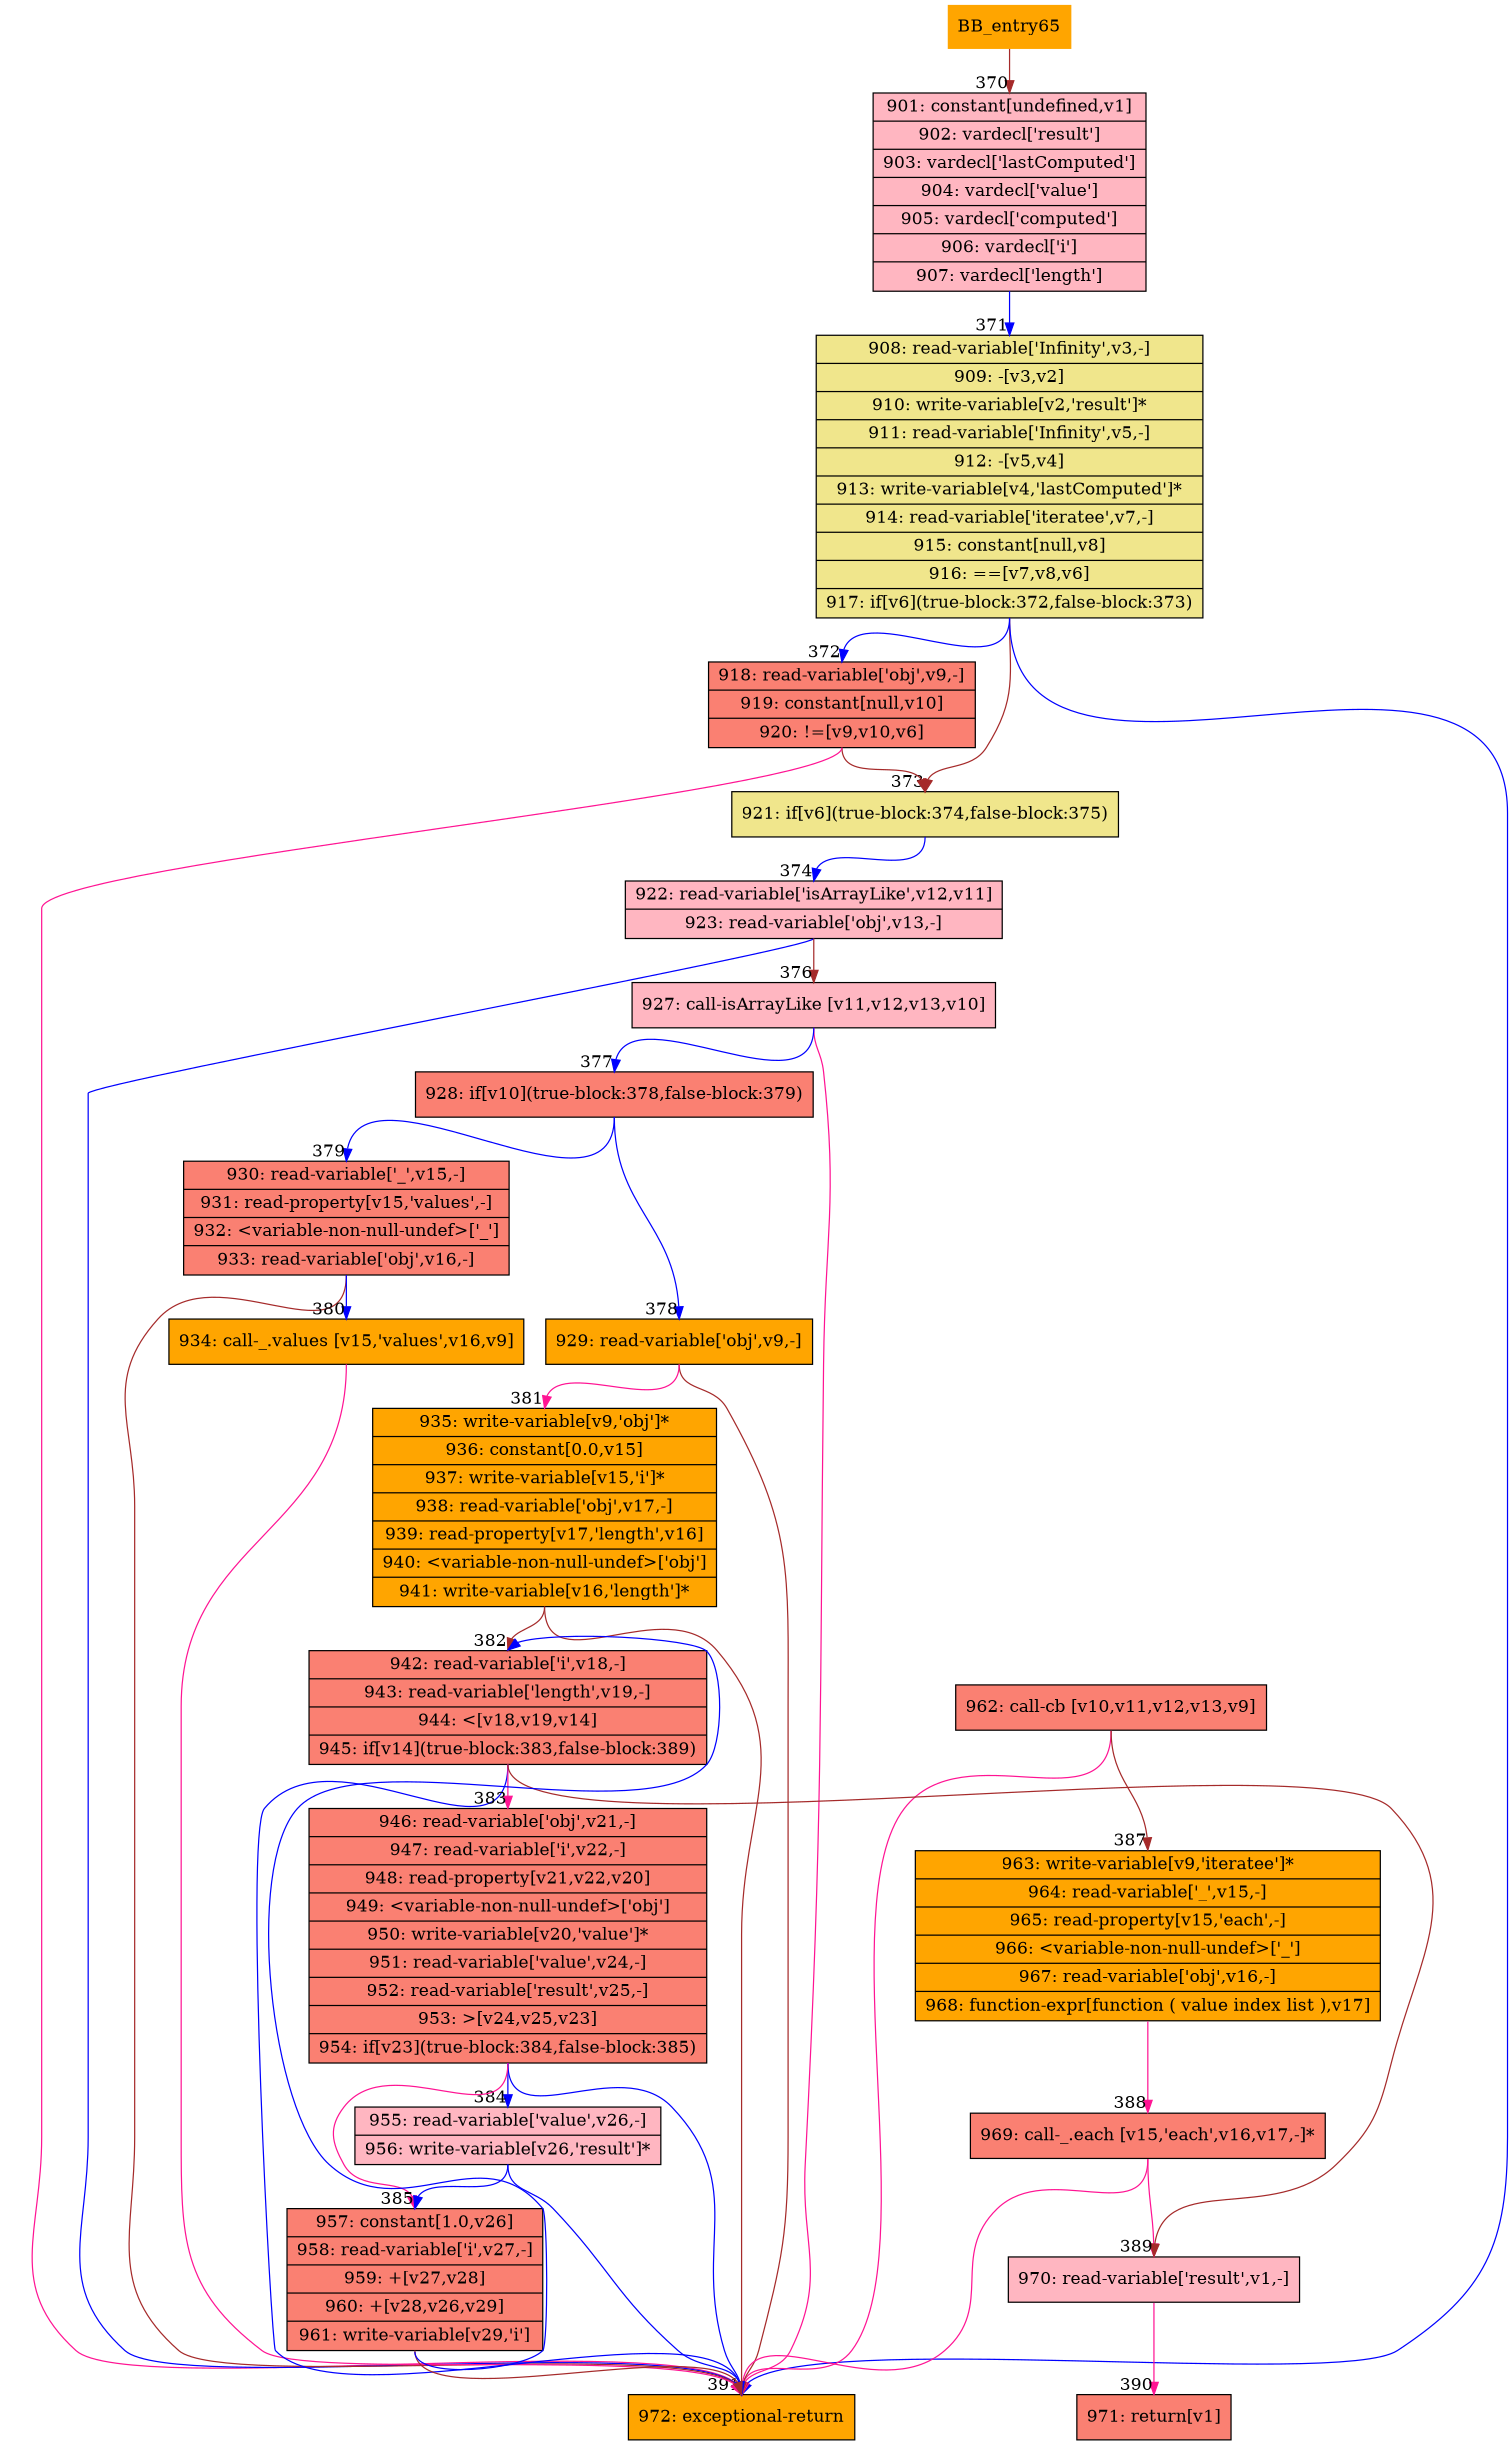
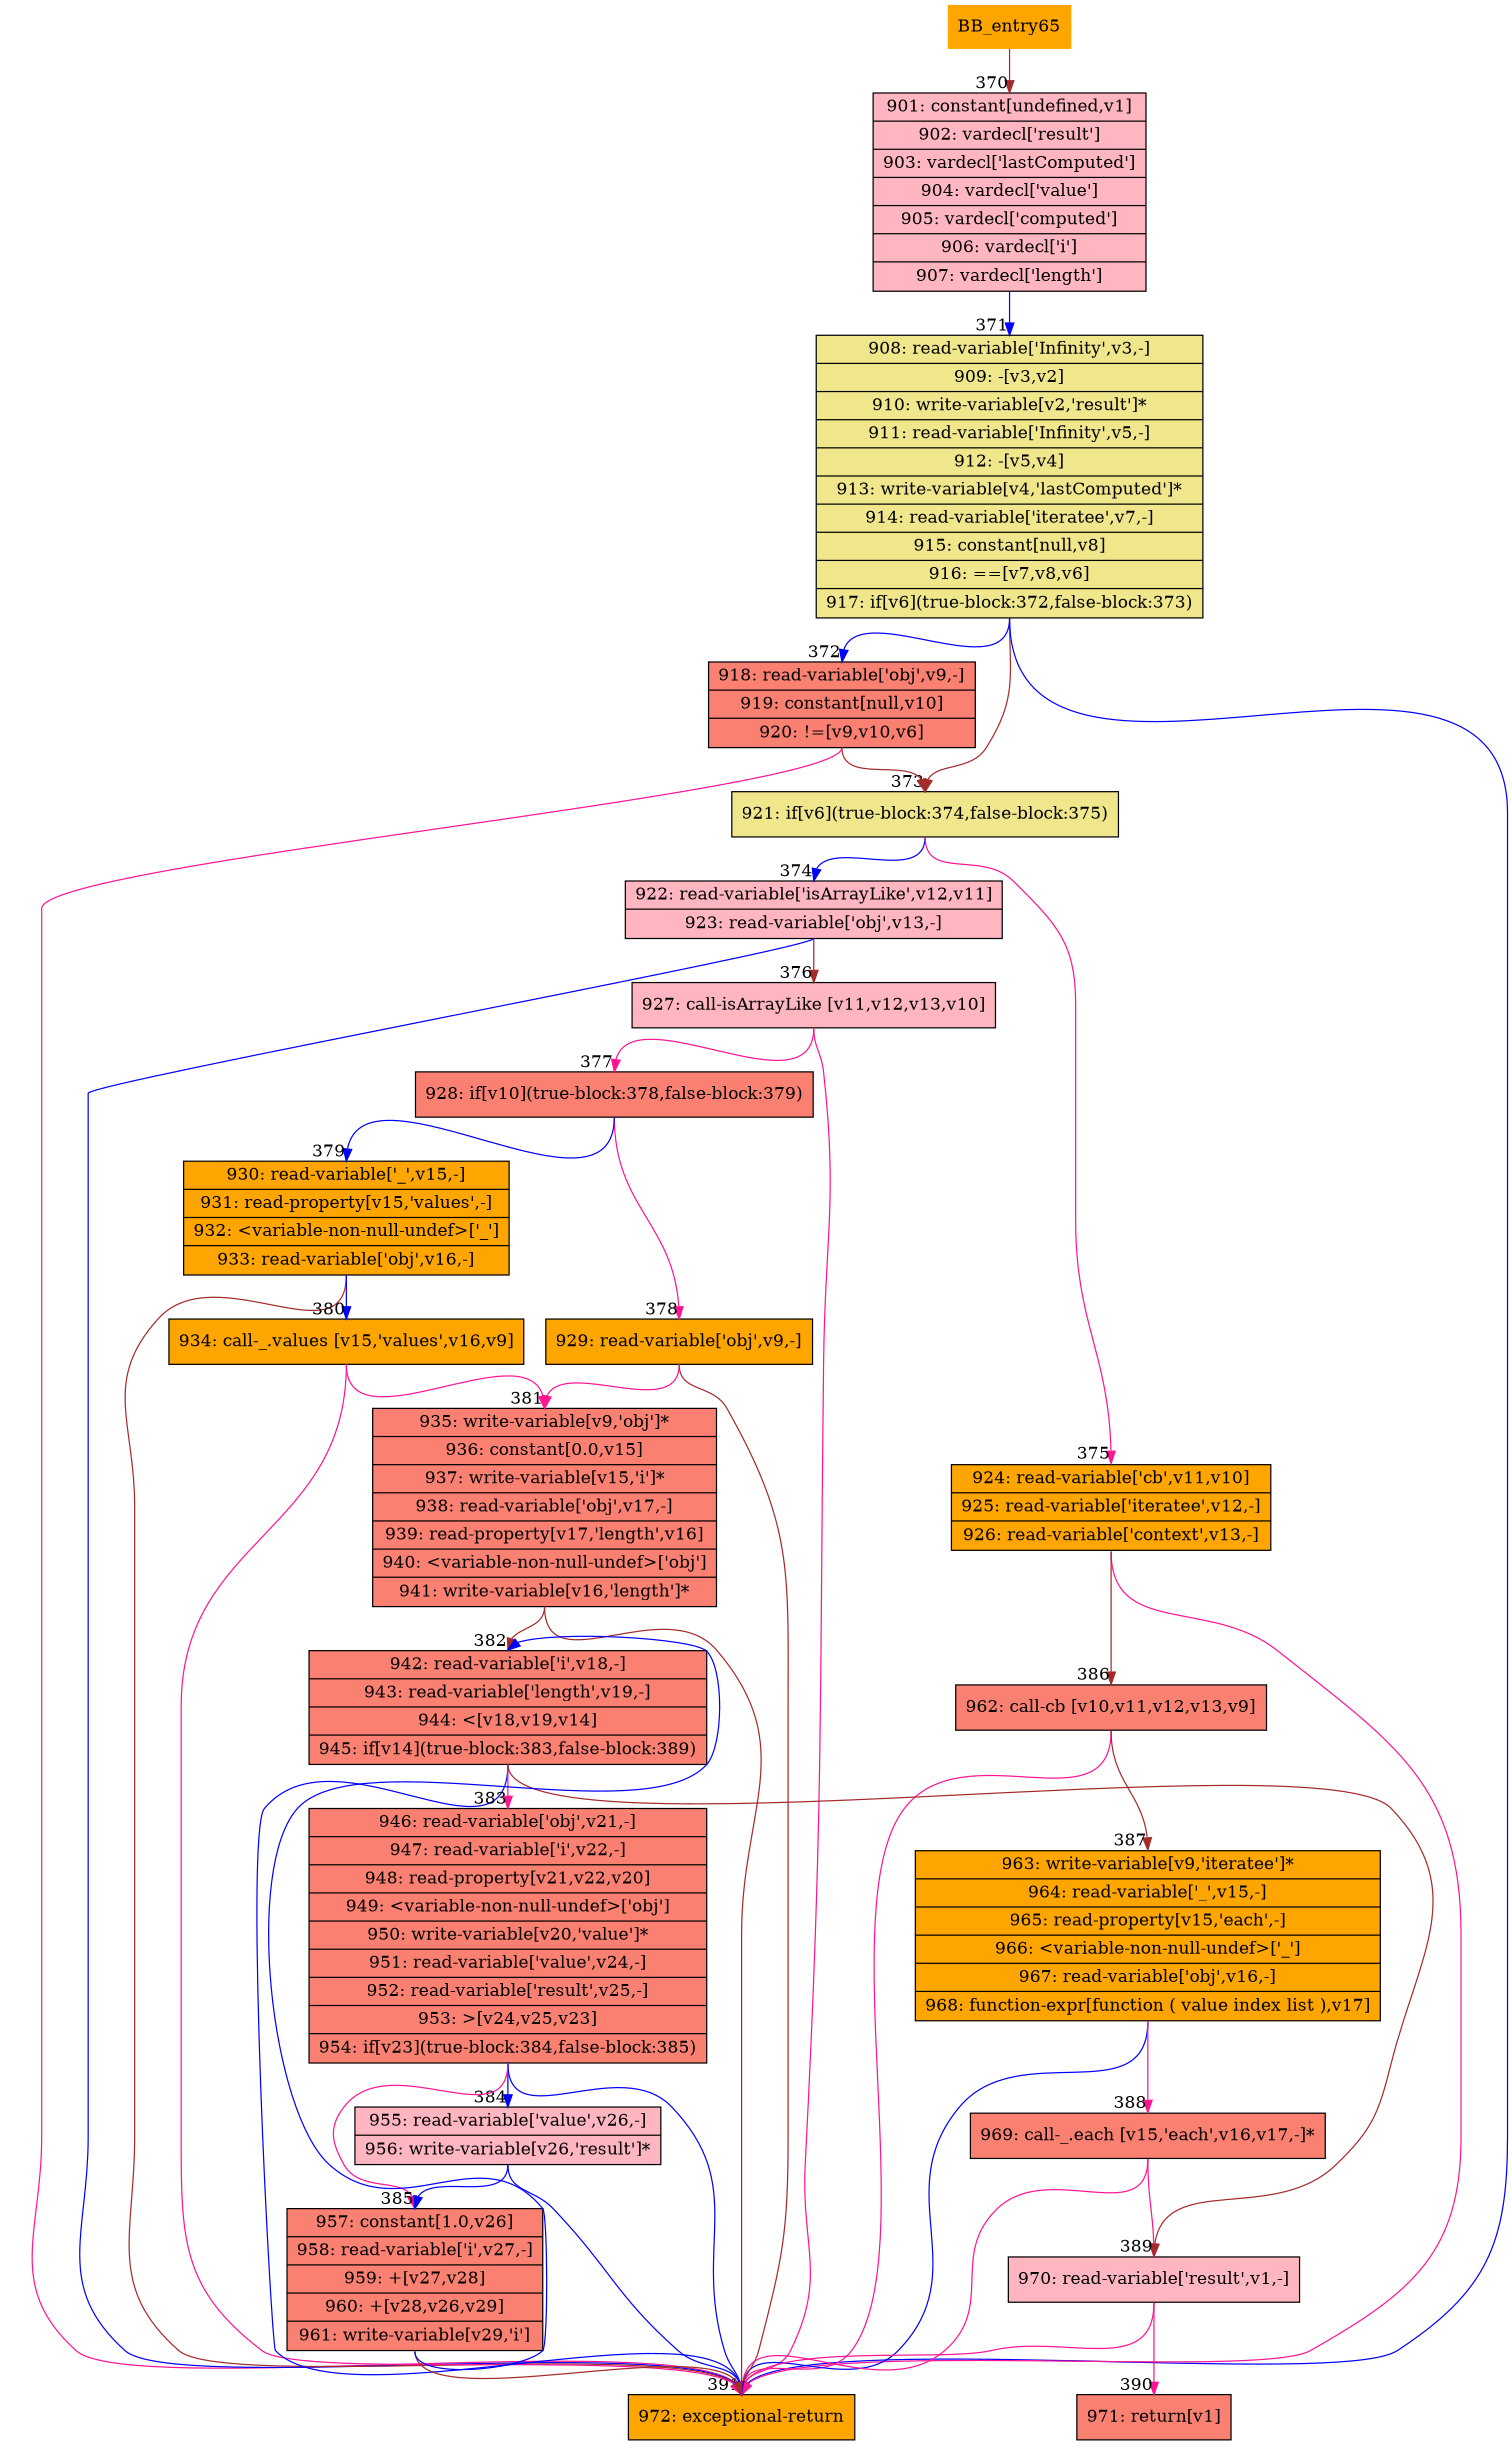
edge "927: call-isArrayLike [v11,v12,v13,v10]" -> "928: if[v10](true-block:378,false-block:379)": color blue -> deeppink
edge "928: if[v10](true-block:378,false-block:379)" -> "929: read-variable['obj',v9,-]": color blue -> deeppink
node "930: read-variable['_',v15,-]": fillcolor salmon -> orange
edge "934: call-_.values [v15,'values',v16,v9]" -> "935: write-variable[v9,'obj']*": added
node "935: write-variable[v9,'obj']*": fillcolor orange -> salmon
node "924: read-variable['cb',v11,v10]": added
edge "963: write-variable[v9,'iteratee']*" -> "972: exceptional-return": added
edge "970: read-variable['result',v1,-]" -> "972: exceptional-return": added
